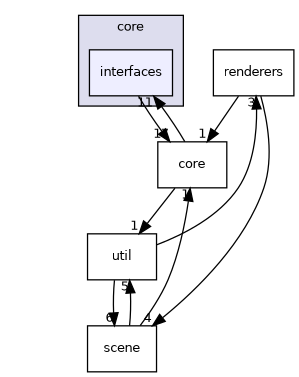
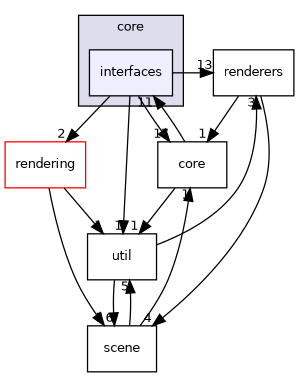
edge "interfaces" -> "renderers": added
edge "interfaces" -> "util": added
node "rendering": added
